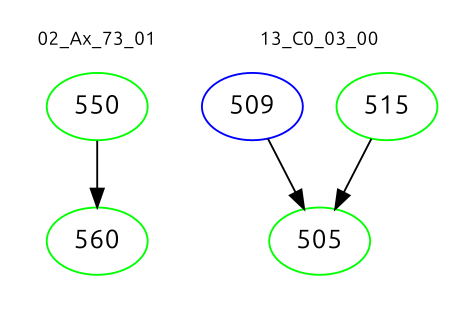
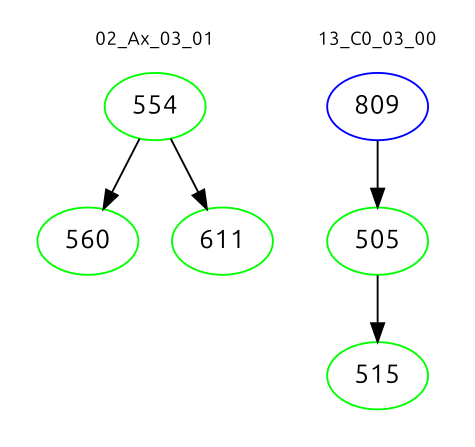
cluster "02_Ax_73_01": label "02_Ax_73_01" -> "02_Ax_03_01"
node "550": label "550" -> "554"
node "509": label "509" -> "809"
edge "515" -> "505": reversed
node "611": added
